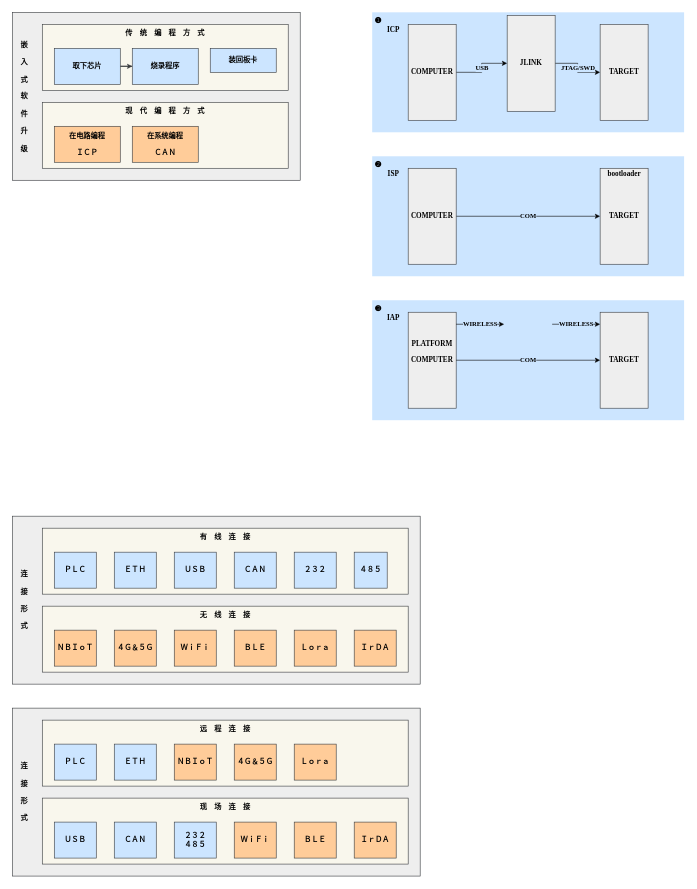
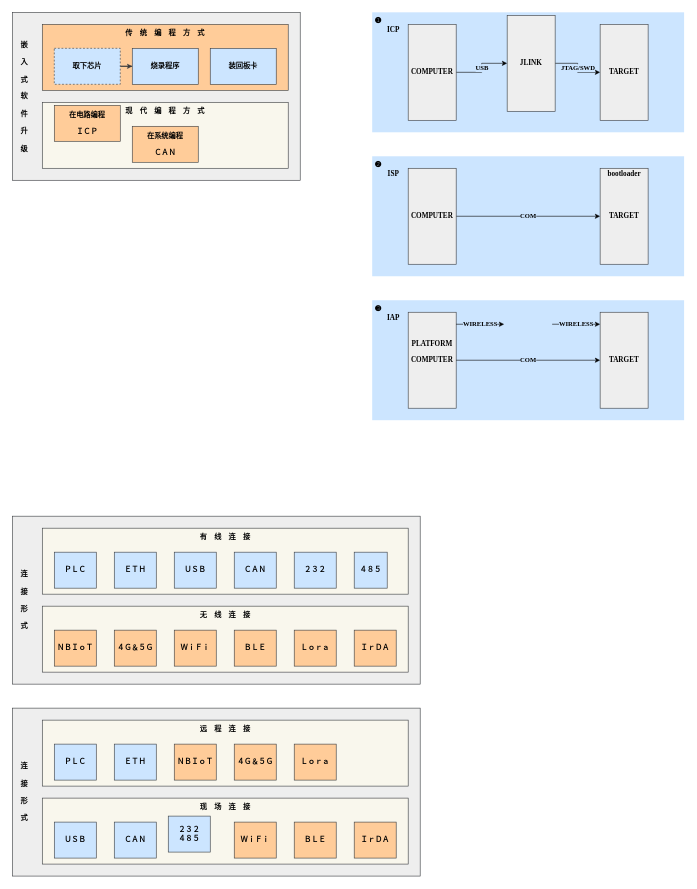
node "传 统 编 程 方 式": fillcolor #f9f7ed -> #ffcc99
node "装回板卡": size 66x24 -> 66x36
node "取下芯片": style solid -> dashed
node "在电路编程 ＩＣＰ": moved (87, 144) -> (87, 123)
node "２３２ ４８５": moved (195, 840) -> (189, 834)
